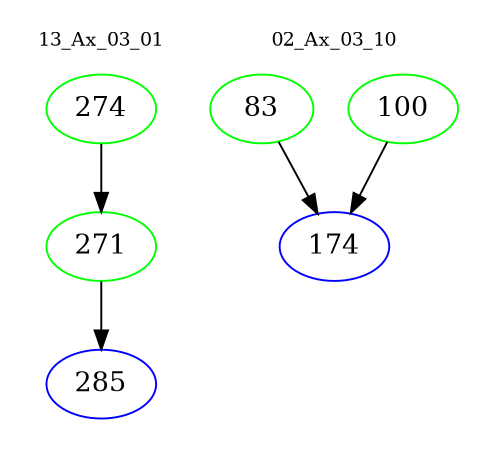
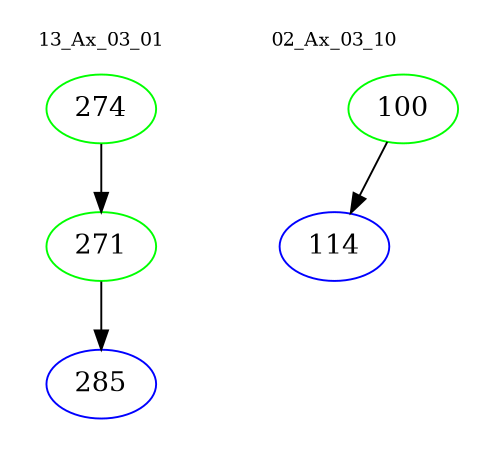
node "83": removed
node "174": label "174" -> "114"
